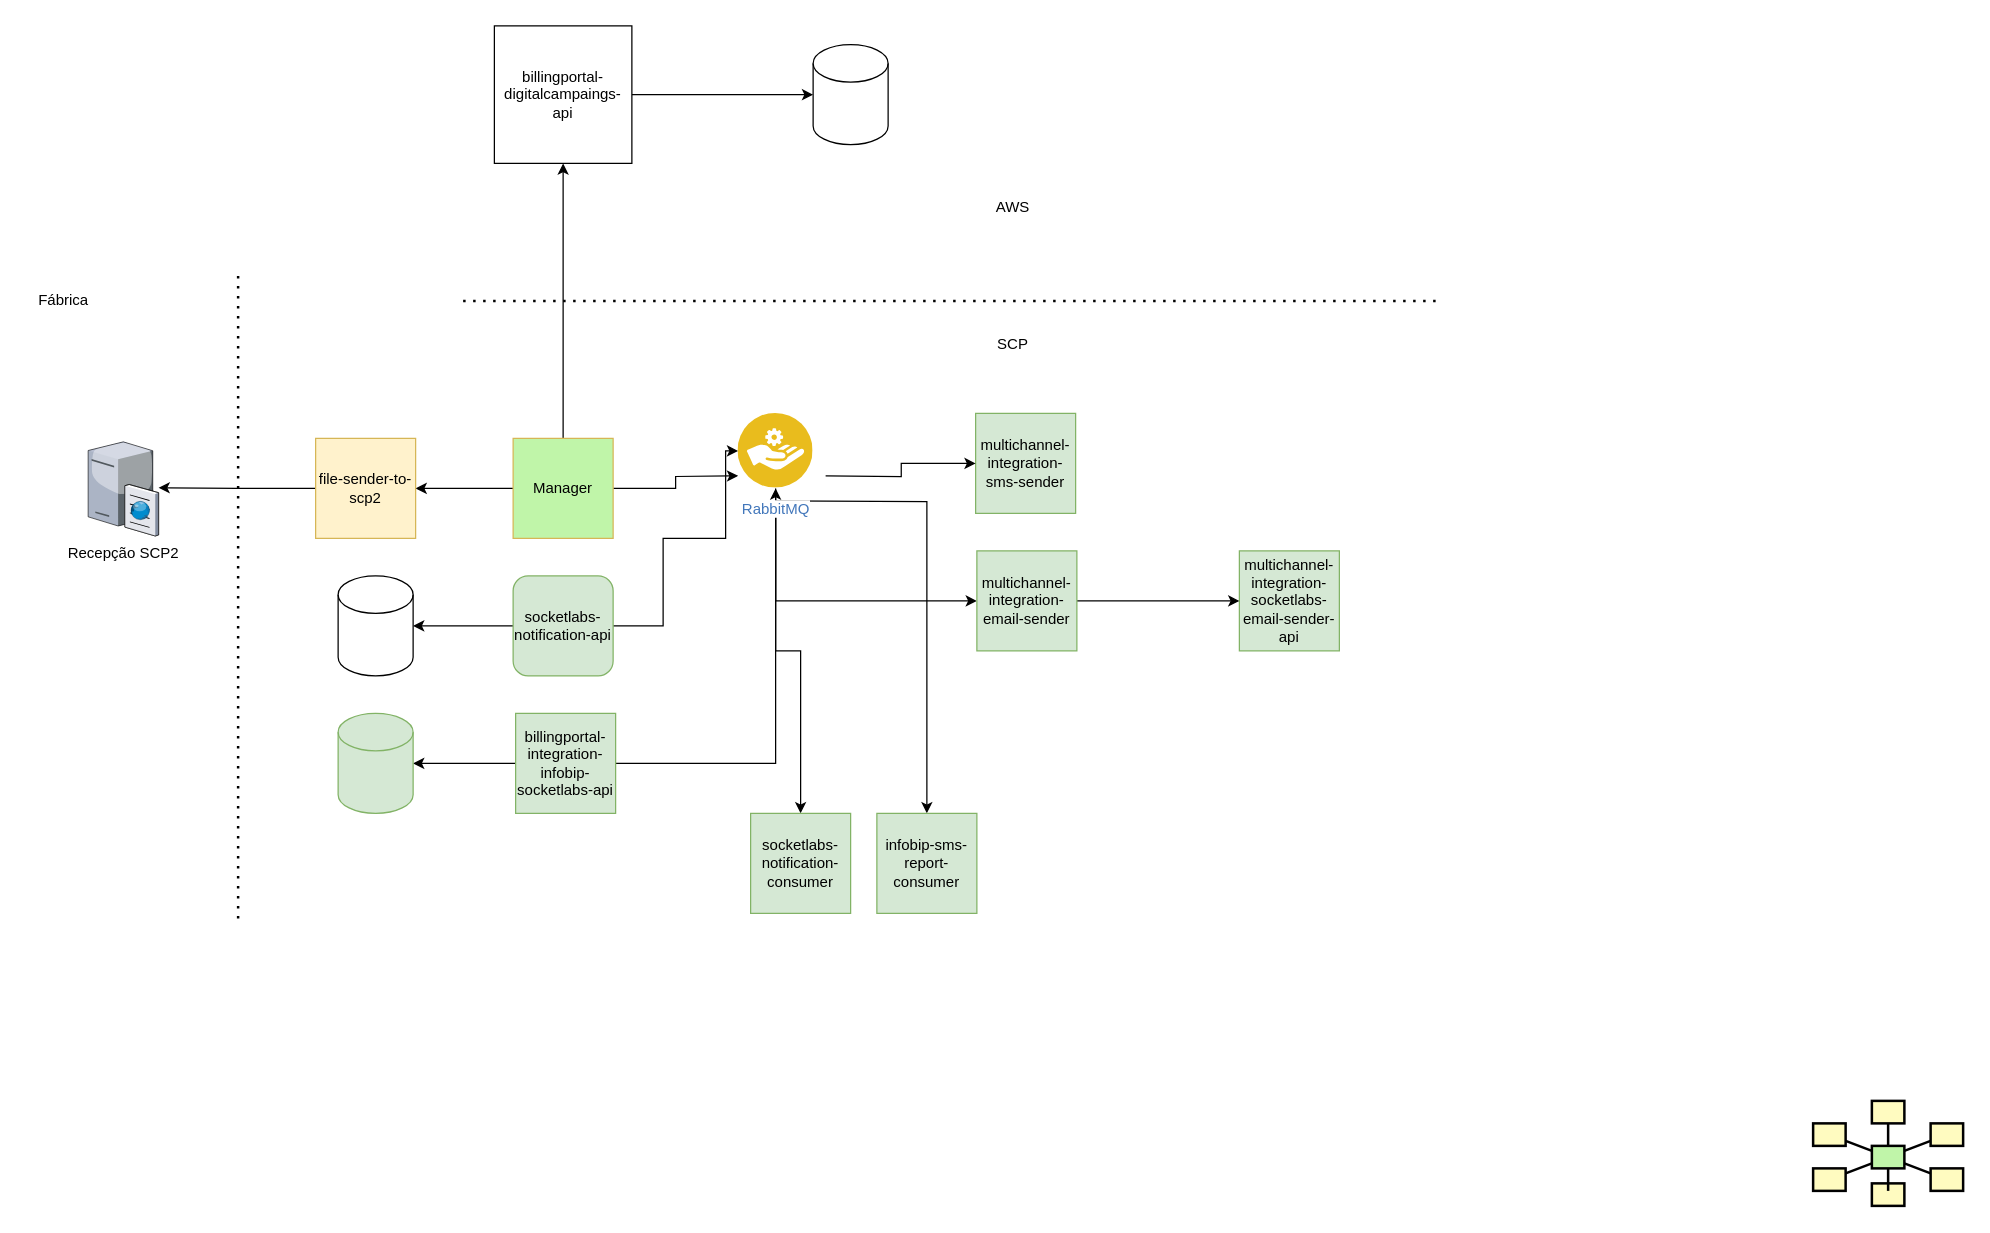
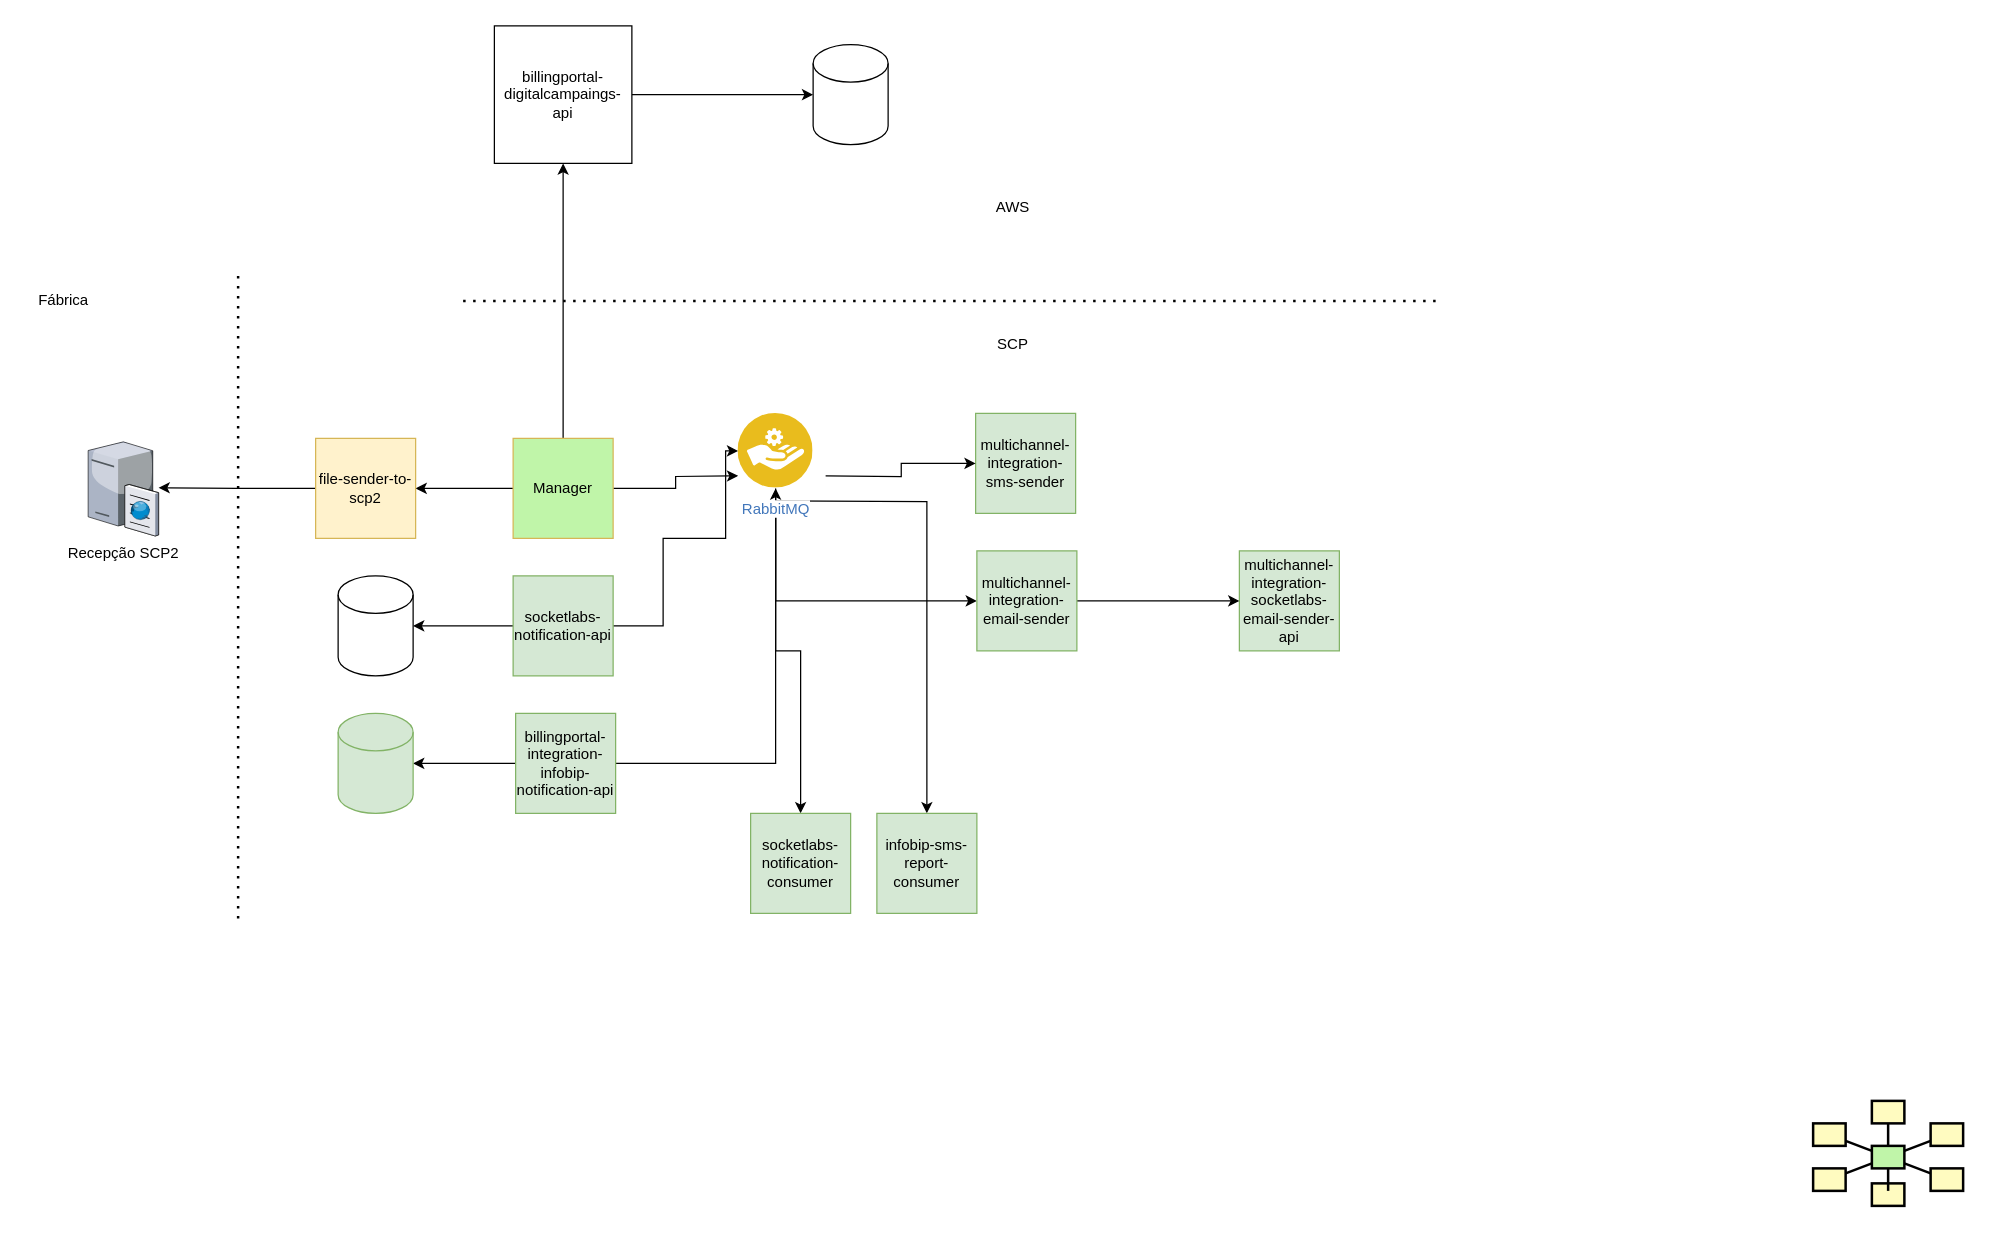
node "socketlabs-notification-api": shape rounded rectangle -> rectangle
node "billingportal-integration-infobip-socketlabs-api": label "billingportal-integration-infobip-socketlabs-api" -> "billingportal-integration-infobip-notification-api"
